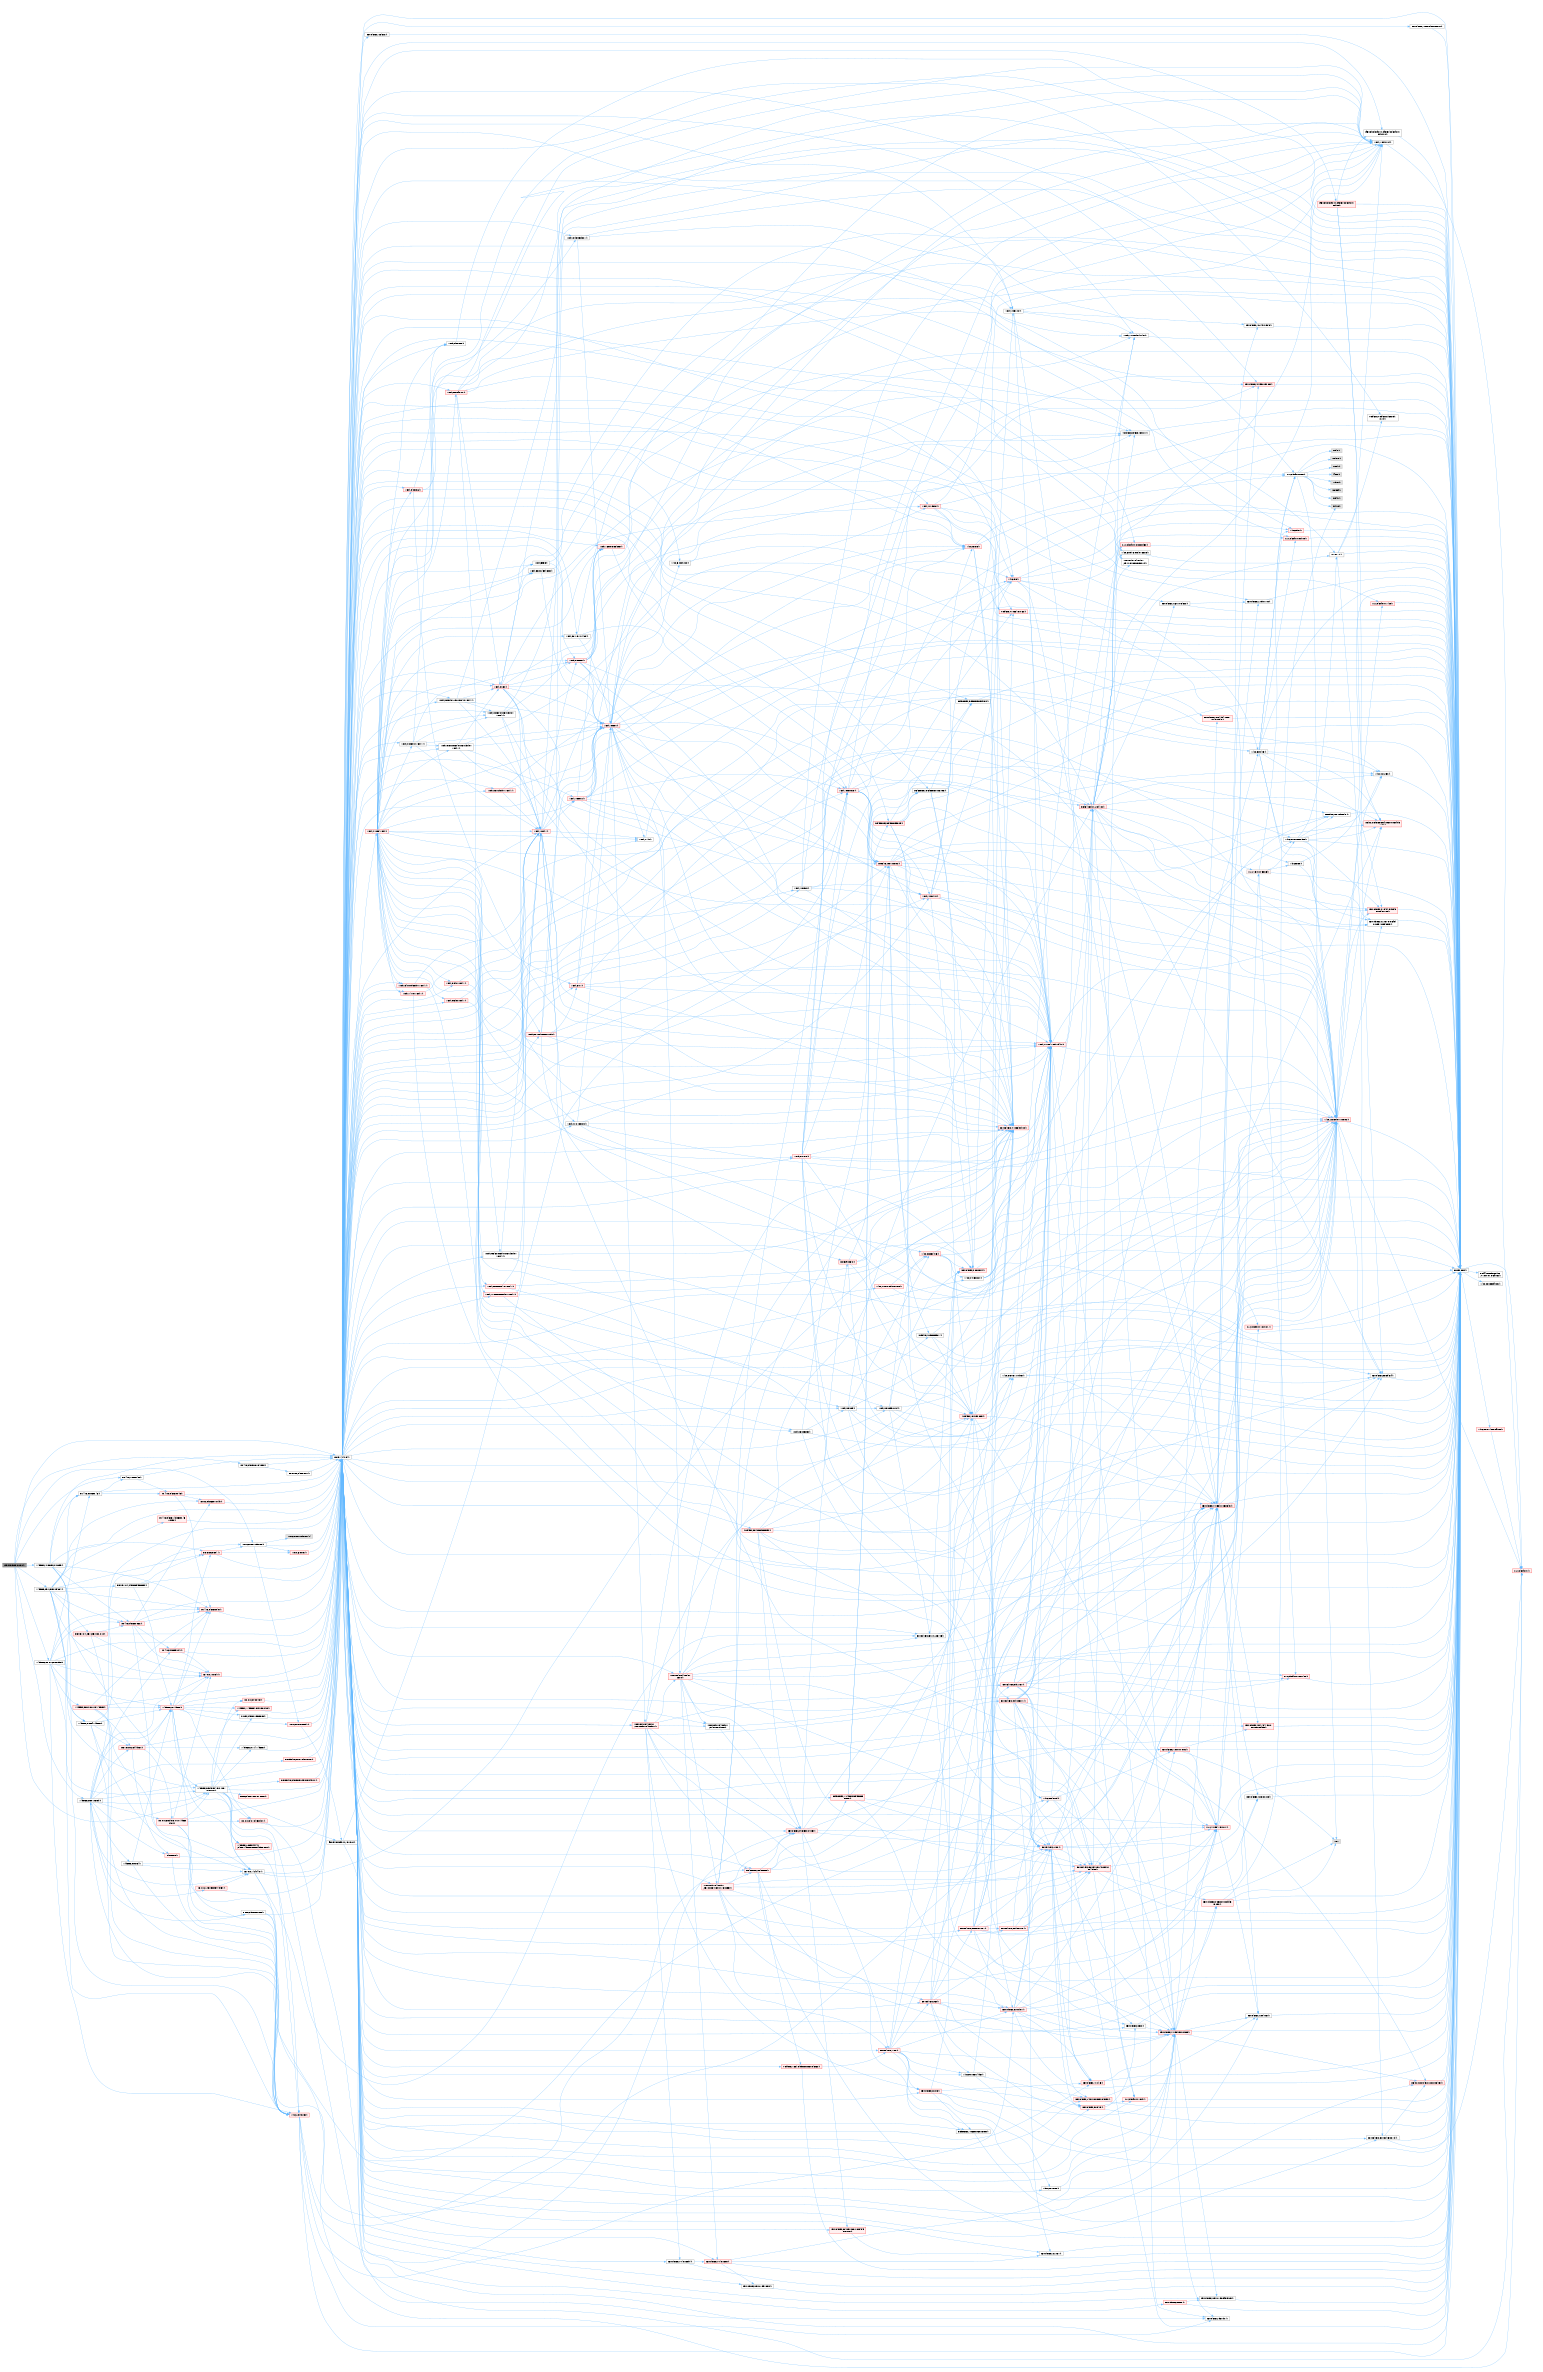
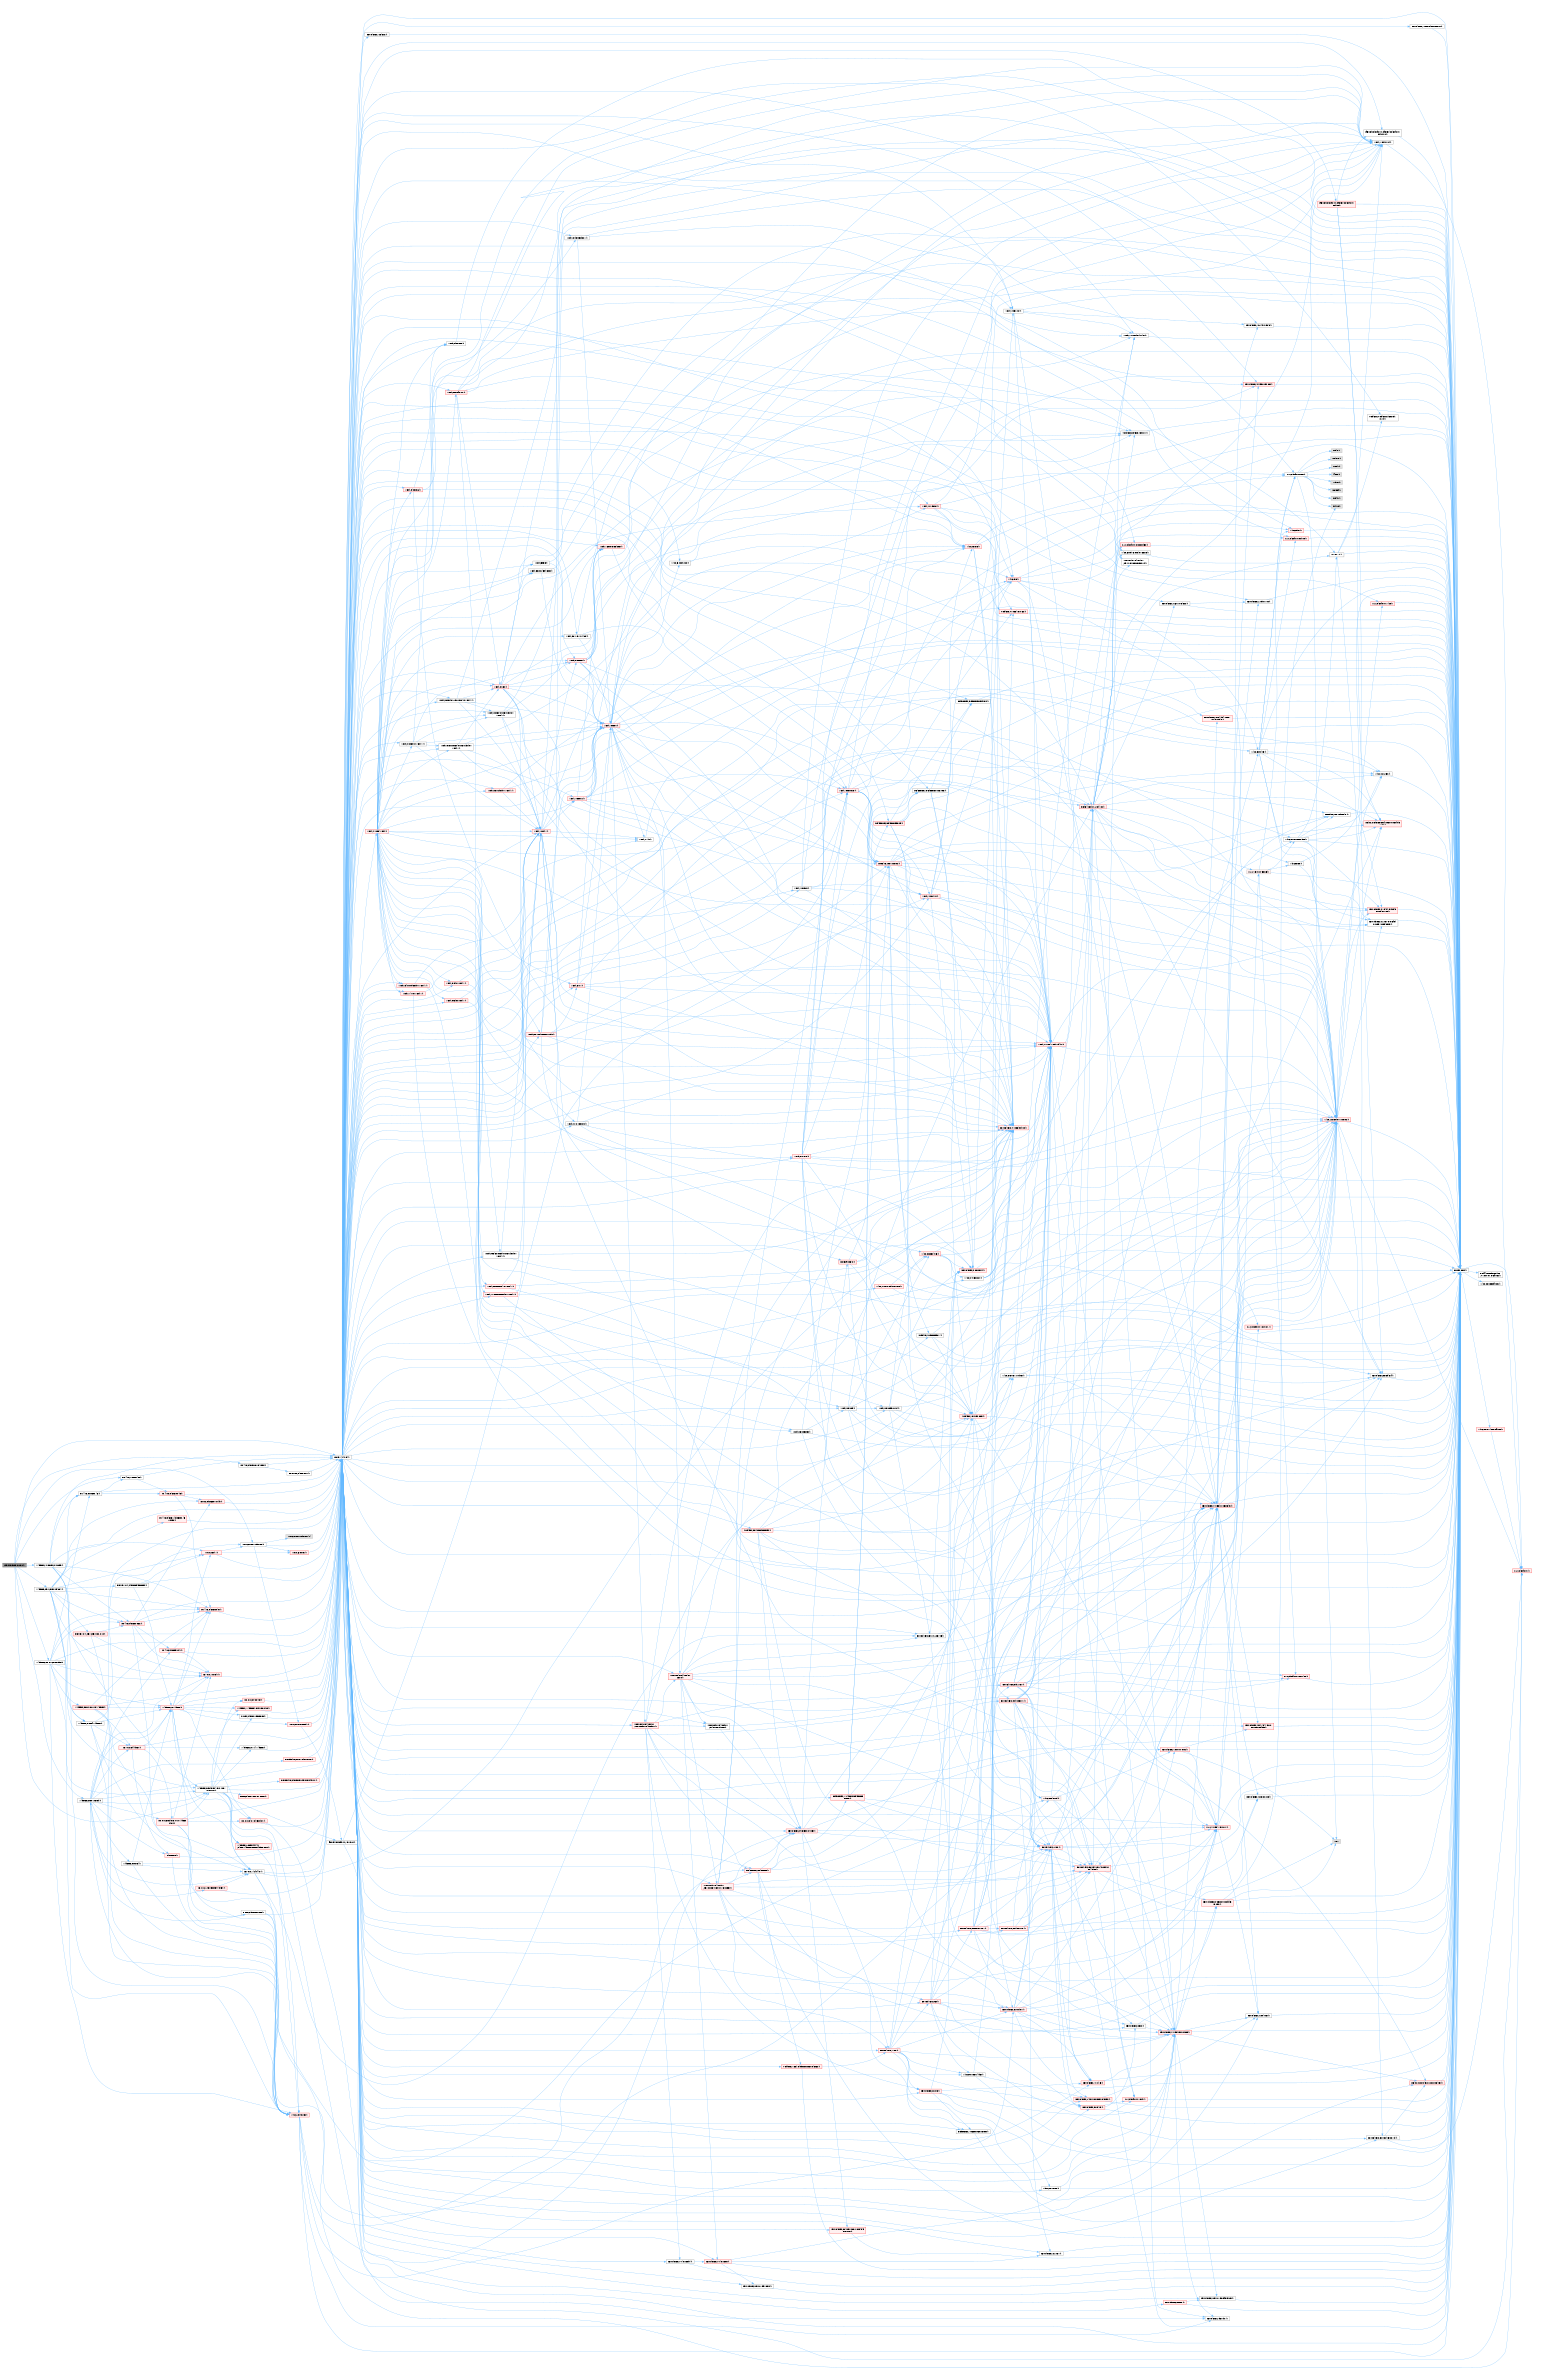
node "Reverse/Reply.h": label "Reverse/Reply.h" -> "Input/Reply.h"
node "LogMacros/Children.h": label "LogMacros/Children.h" -> "Layout/Children.h"
